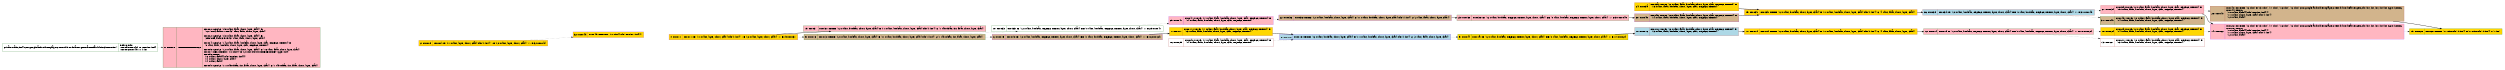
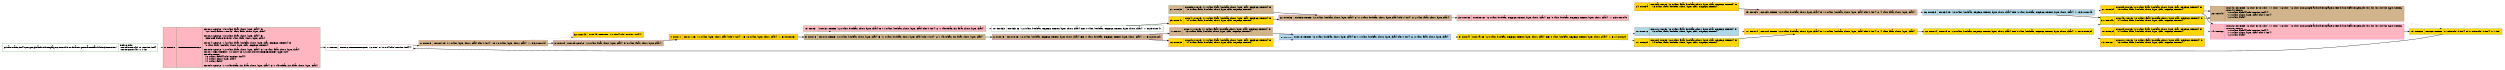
node "21: 0x0035": added
node "27: 0x003f": fillcolor lightpink -> gold
edge "27: 0x003f" -> "28: 0x0040": style dotted -> bold
node "25: 0x003b": fillcolor gold -> tan
edge "25: 0x003b" -> "26: 0x003d": style bold -> dotted
edge "26: 0x003d" -> "31: 0x004b": style dotted -> bold
node "30: 0x0049": removed
edge "31: 0x004b" -> "28: 0x0040": added
edge "29: 0x0047" -> "22: 0x0036": style dotted -> bold
node "29: 0x0047": fillcolor lightpink -> gold
node "31: 0x004b": fillcolor tan -> gold
edge "28: 0x0040" -> "15: 0x0028": style bold -> dotted
edge "20: 0x0033" -> "29: 0x0047": style dotted -> bold
node "7: 0x0017": fillcolor gold -> tan
edge "10: 0x001c" -> "11: 0x001d": style bold -> dotted
node "12: 0x001f": fillcolor lightpink -> gold
edge "12: 0x001f" -> "18: 0x002f": now "12: 0x001f" -> "31: 0x004b"
edge "14: 0x0022" -> "15: 0x0028": style dotted -> bold
edge "4: 0x0011" -> "19: 0x0031": style bold -> dotted
edge "5: 0x0013" -> "20: 0x0033": now "19: 0x0031" -> "20: 0x0033"
edge "9: 0x001a" -> "10: 0x001c": style bold -> dotted
edge "4: 0x0011" -> "5: 0x0013": style dotted -> bold
edge "5: 0x0013" -> "6: 0x0015": style dotted -> bold
edge "6: 0x0015" -> "16: 0x002b": added
node "2: 0x000d": fillcolor gold -> tan
node "3: 0x000f": added
node "16: 0x002b": fillcolor white -> gold
node "17: 0x002d": added
node "13: 0x0021": fillcolor white -> gold
node "1: 0x000c": added
